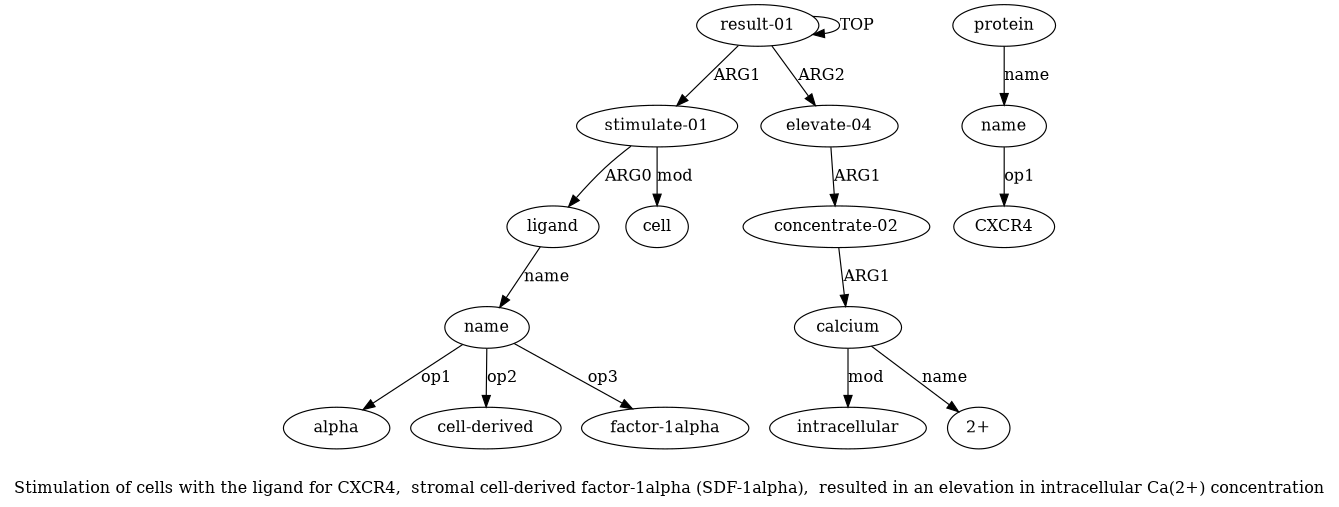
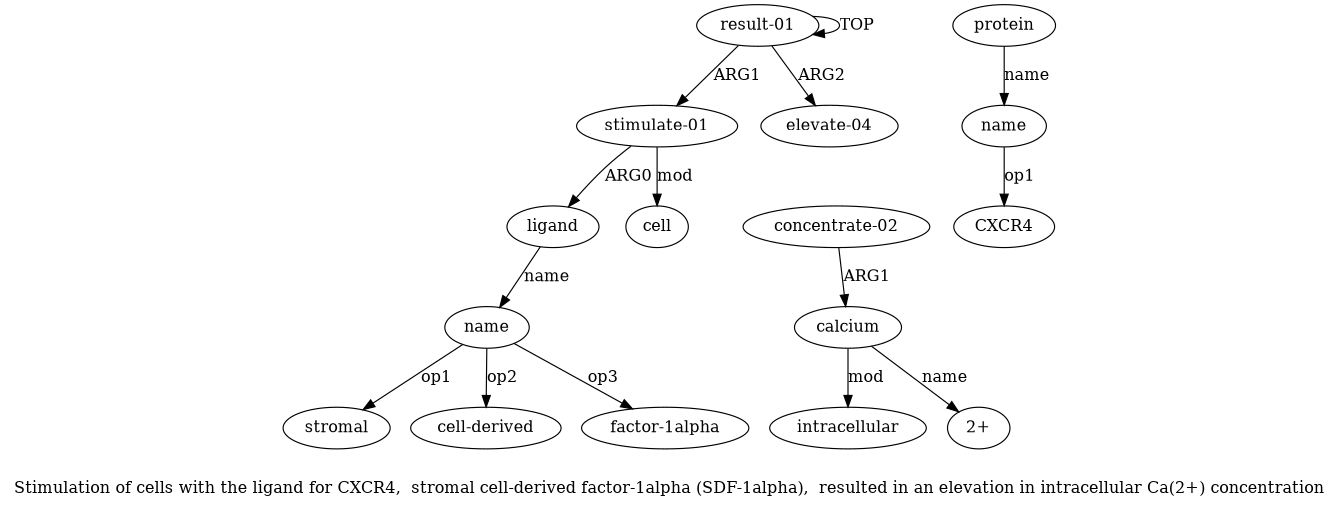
edge "elevate-04" -> "concentrate-02": removed, label "ARG1"
node "alpha": label "alpha" -> "stromal"
